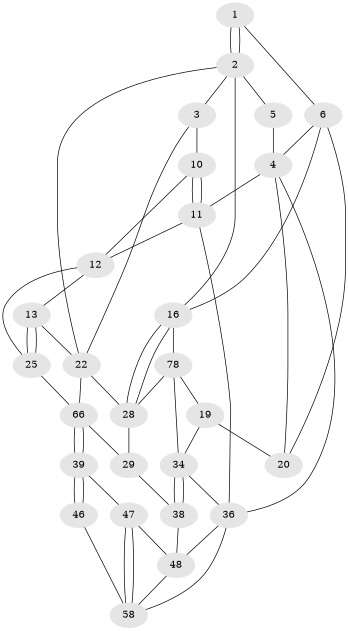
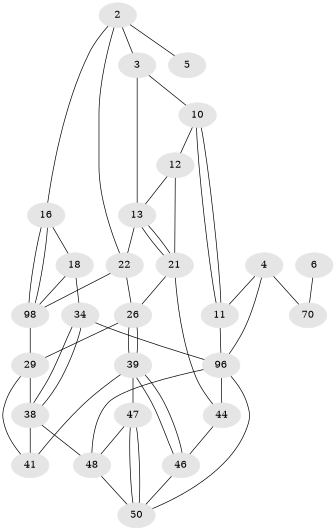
node "1": removed
edge "5" -- "4": removed
edge "6" -- "4": removed
edge "6" -- "16": removed
edge "3" -- "22": now "3" -- "13"
edge "11" -- "12": removed
node "25": label "25" -> "21"
node "78": label "78" -> "18"
node "66": label "66" -> "26"
node "28": label "28" -> "98"
node "19": removed
node "44": added
node "41": added
node "20": label "20" -> "70"
node "36": label "36" -> "96"
node "58": label "58" -> "50"
